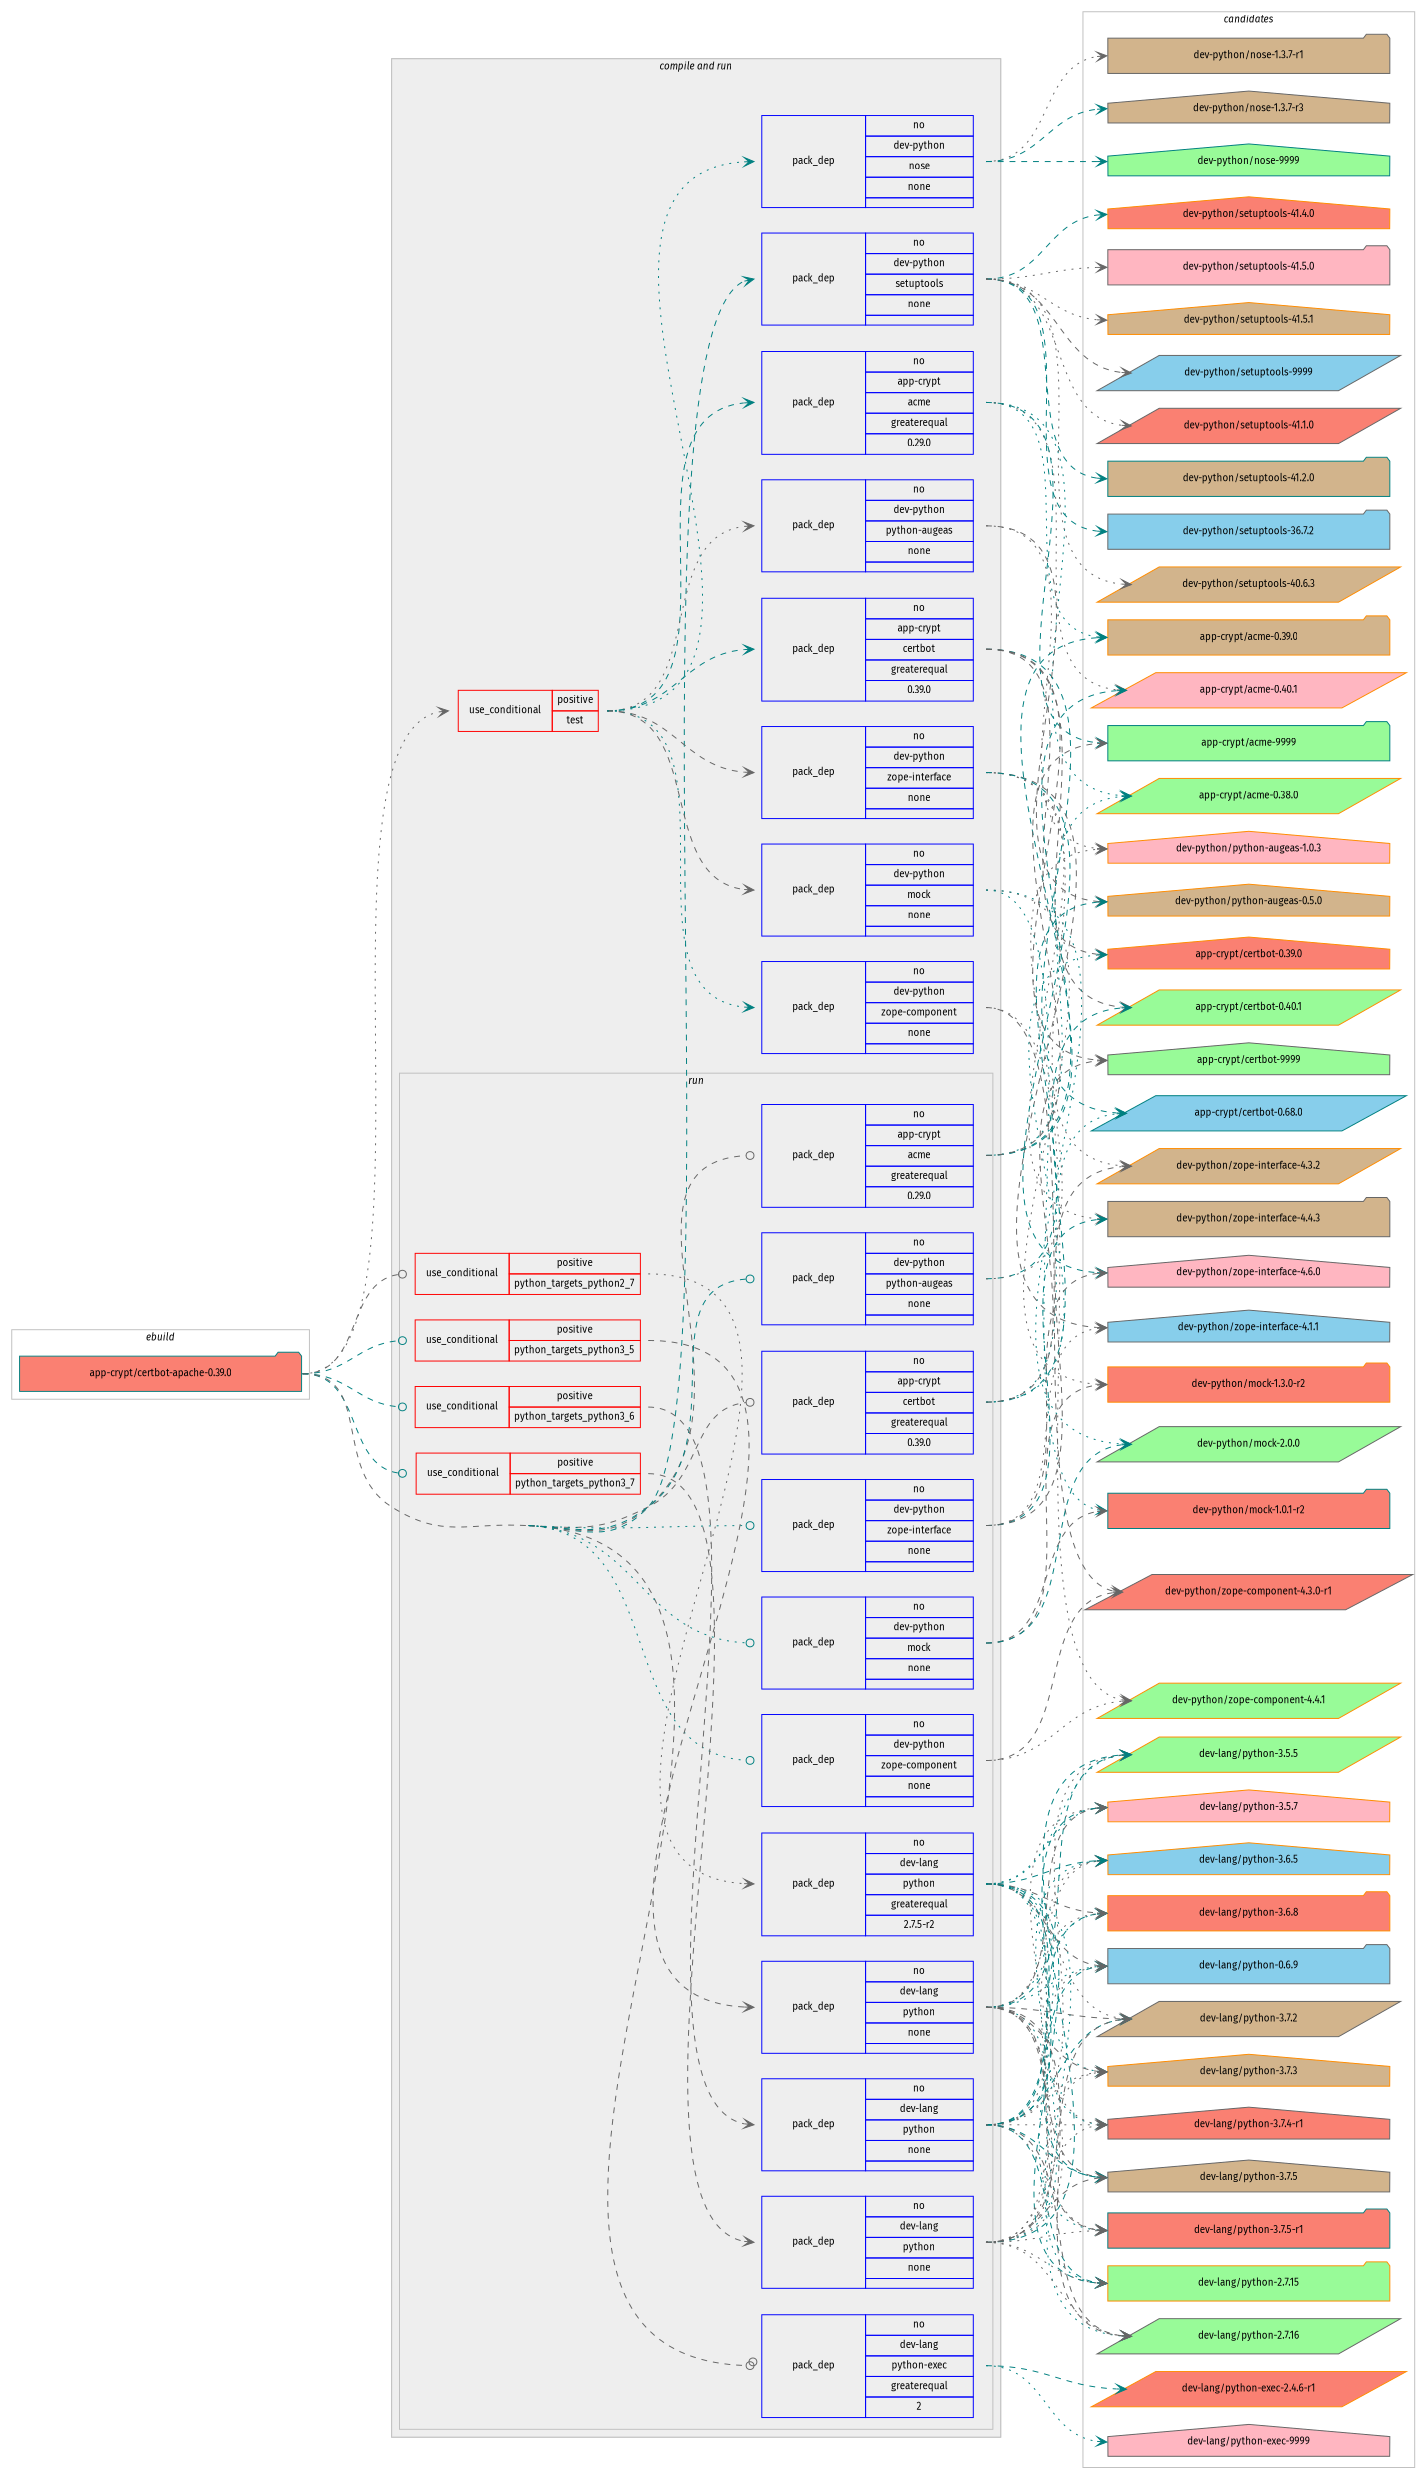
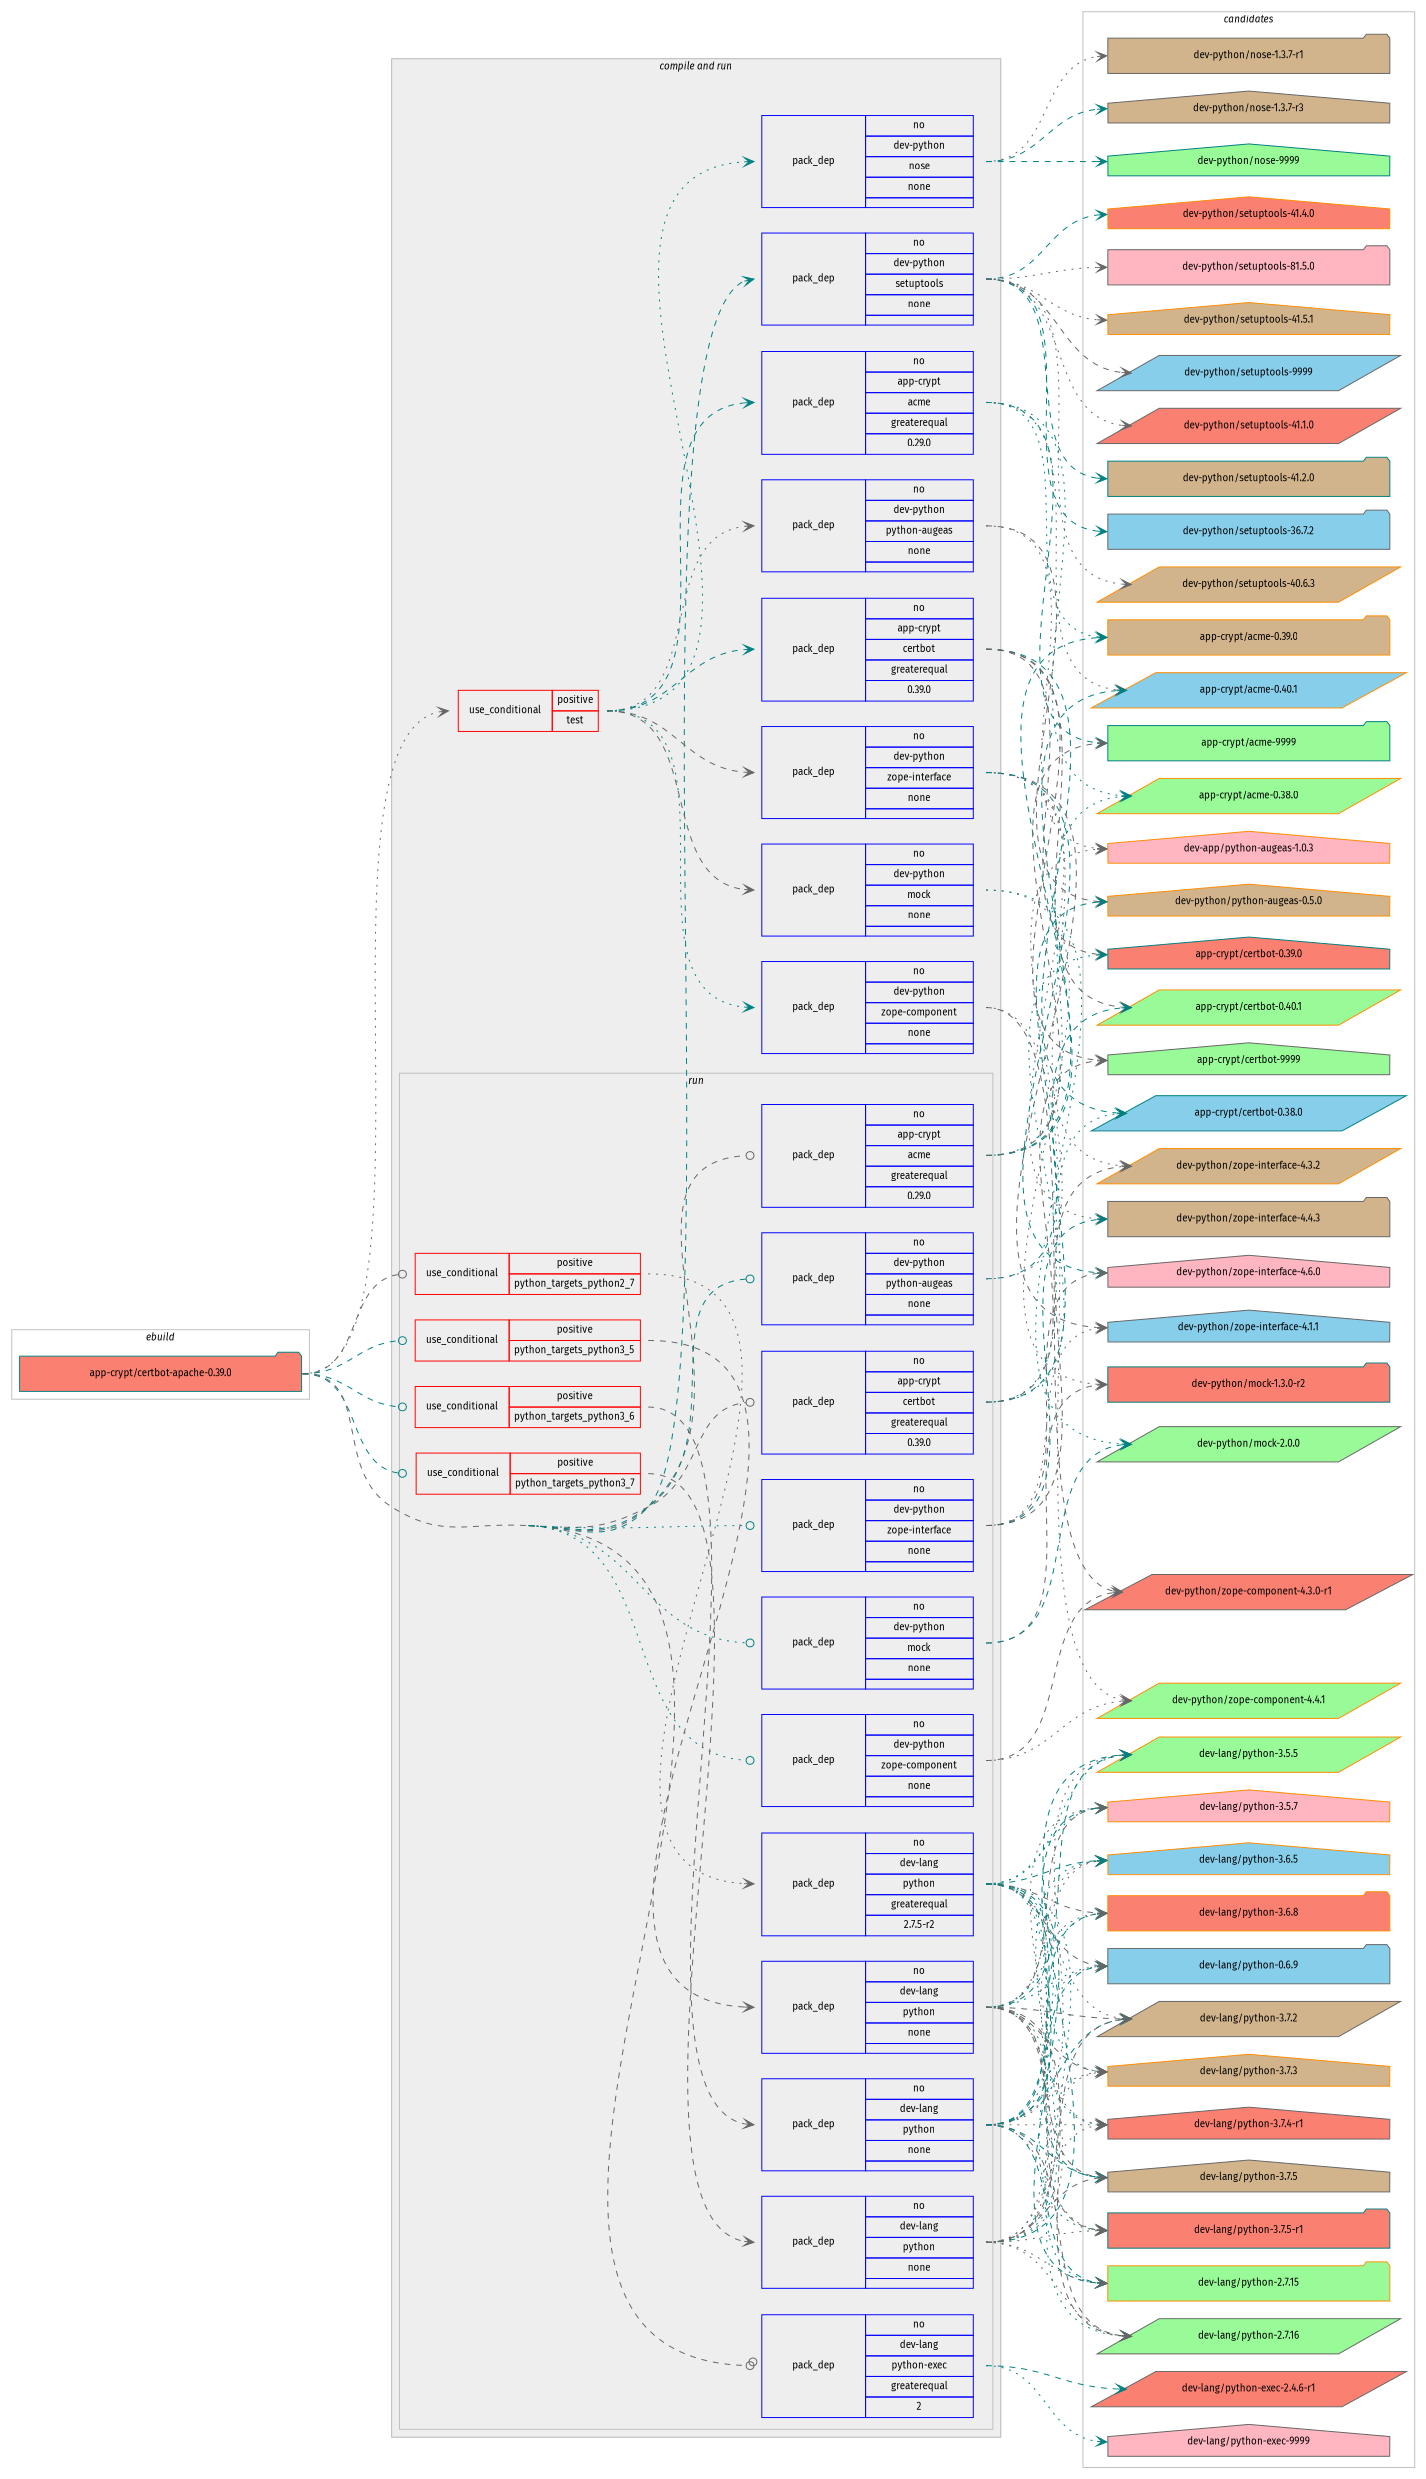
node "dev-python/setuptools-41.5.0": label "dev-python/setuptools-41.5.0" -> "dev-python/setuptools-81.5.0"
node "app-crypt/acme-0.40.1": fillcolor lightpink -> skyblue
node "dev-python/python-augeas-1.0.3": label "dev-python/python-augeas-1.0.3" -> "dev-app/python-augeas-1.0.3"
node "app-crypt/certbot-0.39.0": color darkorange -> teal
node "app-crypt/certbot-0.68.0": label "app-crypt/certbot-0.68.0" -> "app-crypt/certbot-0.38.0"
node "dev-python/mock-1.3.0-r2": color darkorange -> teal
node "dev-python/mock-1.0.1-r2": removed
node "dev-lang/python-exec-2.4.6-r1": color darkorange -> gray40
